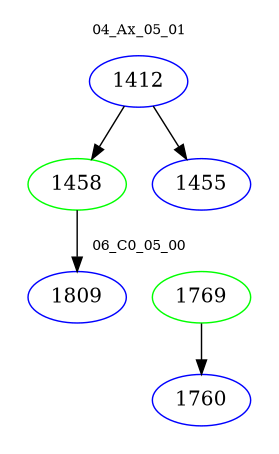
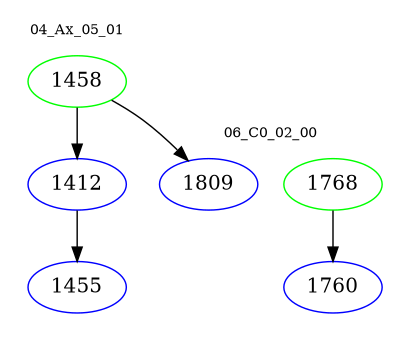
edge "1412" -> "1458": reversed
cluster "06_C0_05_00": label "06_C0_05_00" -> "06_C0_02_00"
node "1769": label "1769" -> "1768"
